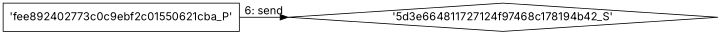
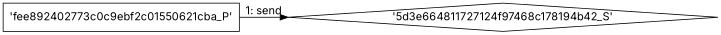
edge "'fee892402773c0c9ebf2c01550621cba_P'" -> "'5d3e664811727124f97468c178194b42_S'": label "6: send" -> "1: send"
